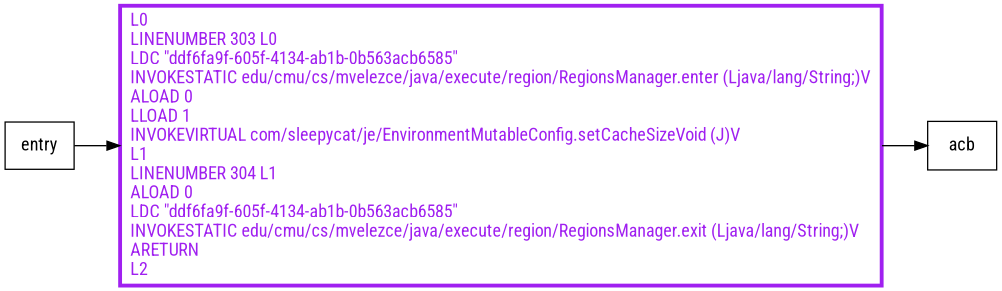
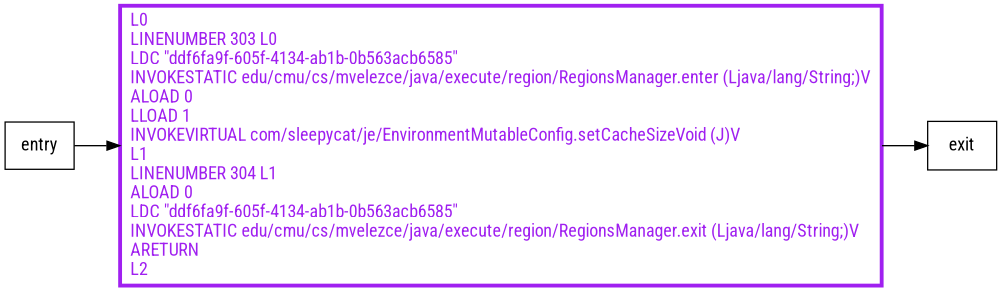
node "acb": label "acb" -> "exit"
